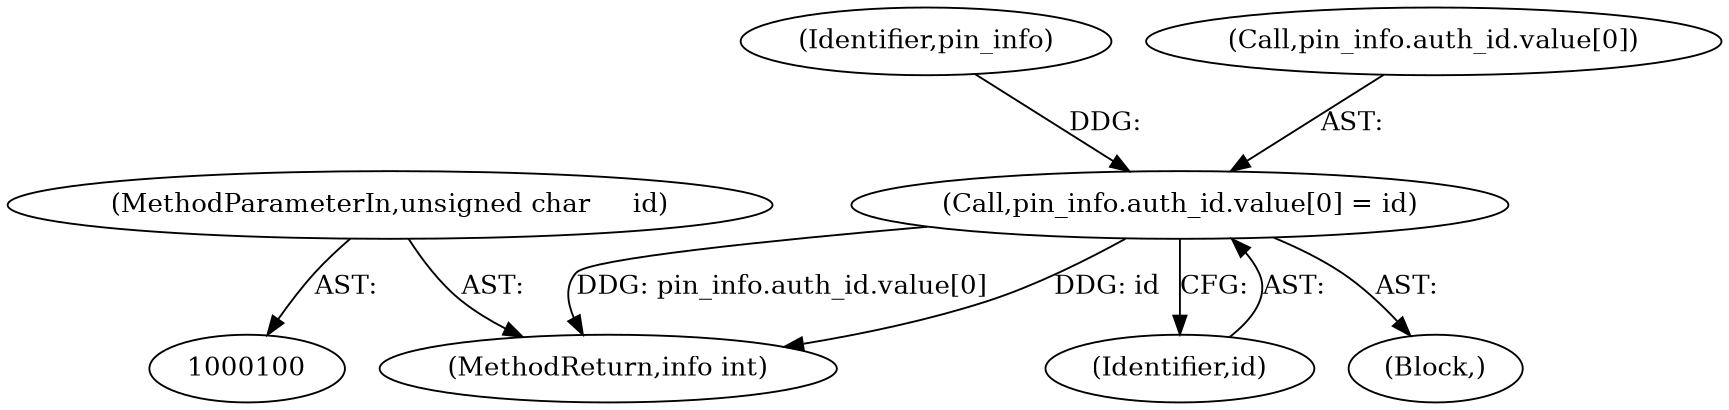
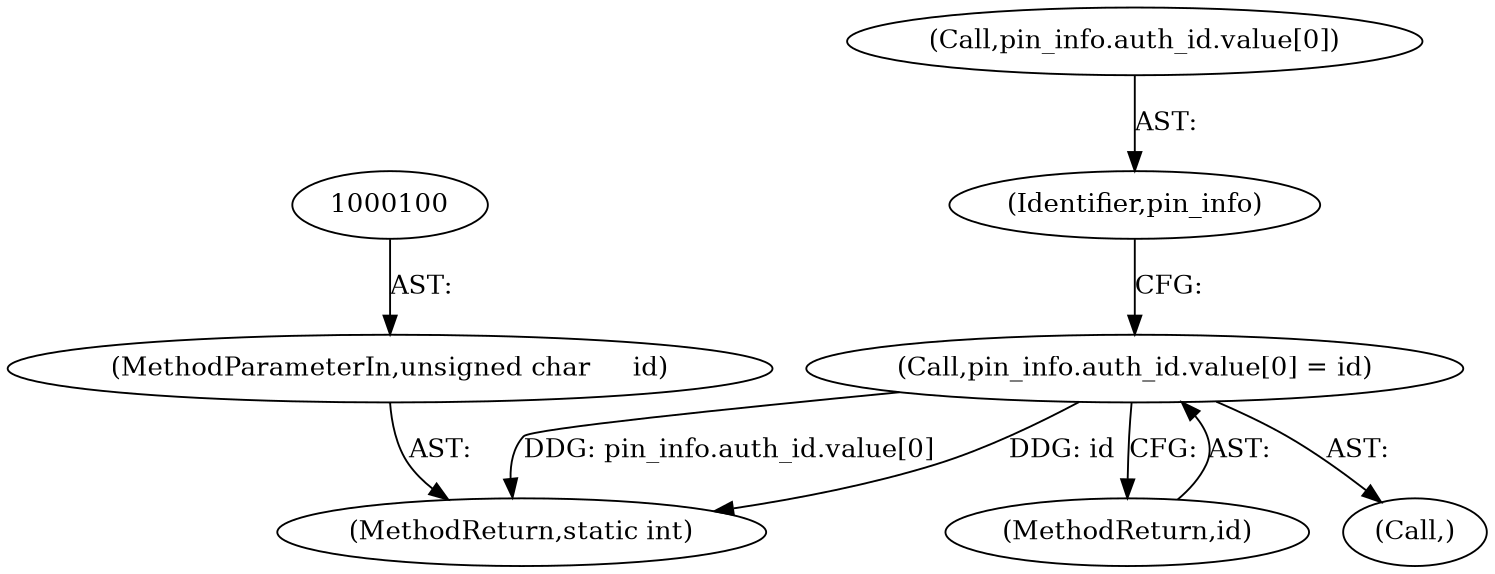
edge "(Call,pin_info.auth_id.value[0])" -> "(Call,pin_info.auth_id.value[0] = id)": now "(Call,pin_info.auth_id.value[0])" -> "(Identifier,pin_info)"
edge "(Identifier,pin_info)" -> "(Call,pin_info.auth_id.value[0] = id)": label "DDG: " -> "CFG: "
edge "(MethodParameterIn,unsigned char     id)" -> "1000100": reversed
node "(MethodReturn,info int)": label "(MethodReturn,info int)" -> "(MethodReturn,static int)"
node "(Identifier,id)": label "(Identifier,id)" -> "(MethodReturn,id)"
node "(Block,)": label "(Block,)" -> "(Call,)"
